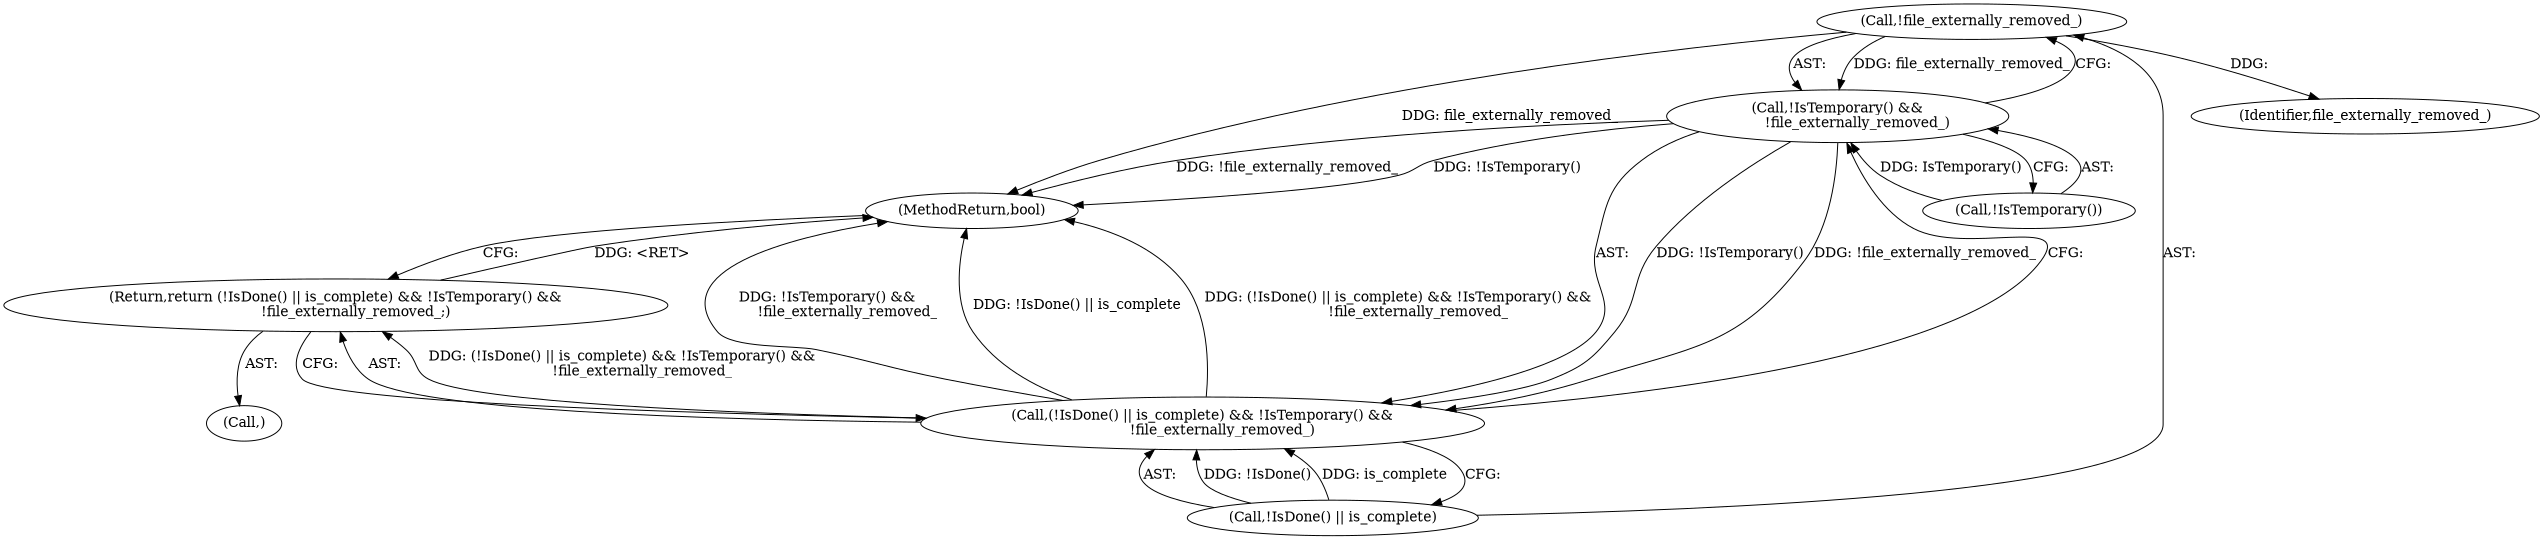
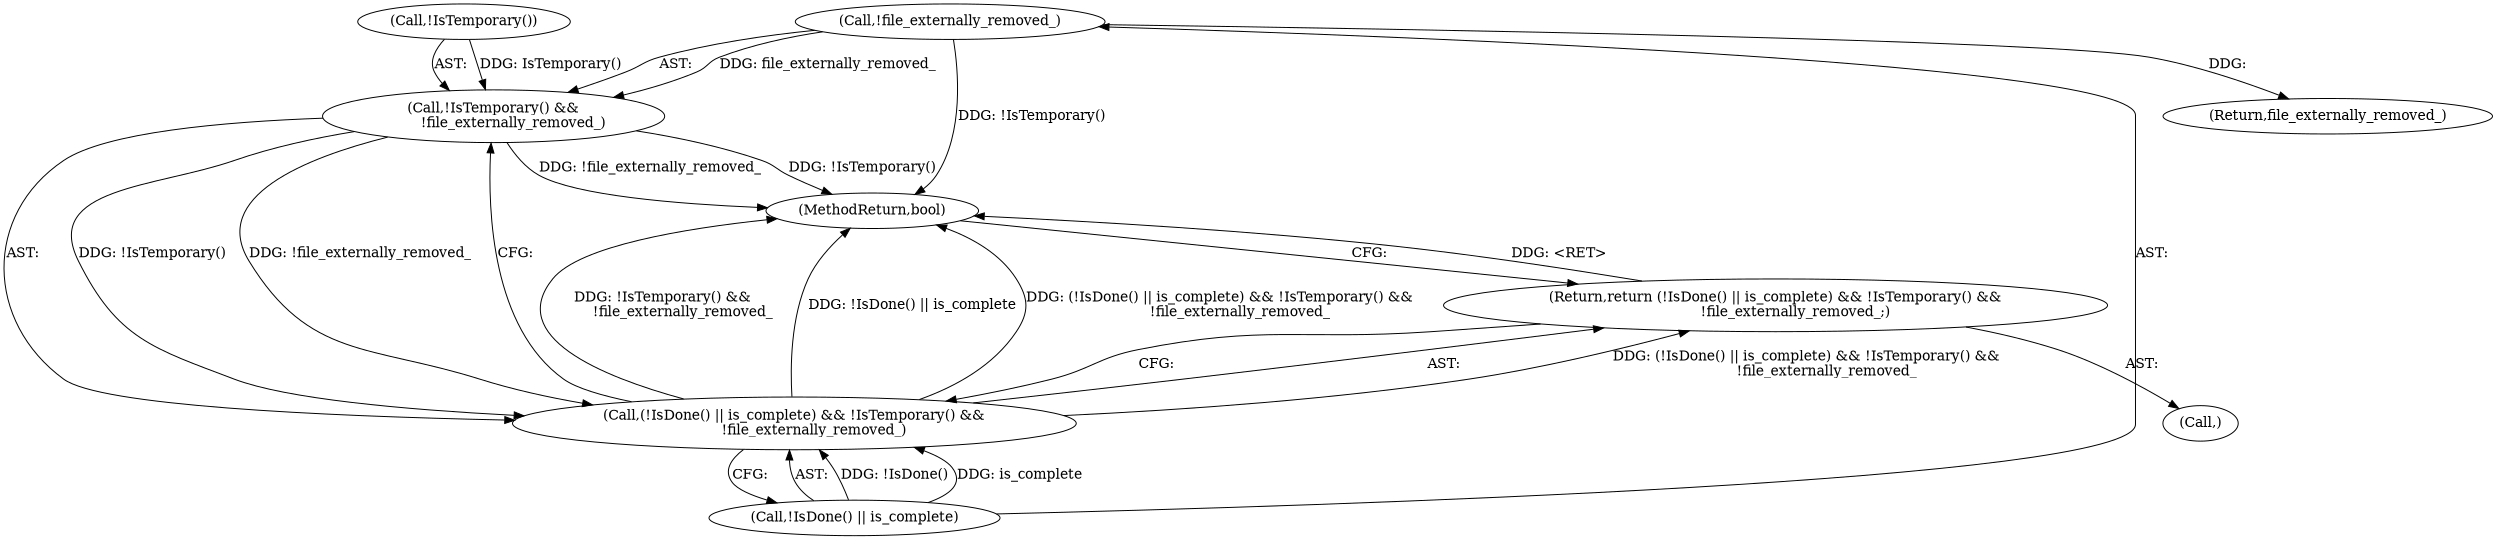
edge "(Call,!IsTemporary() && !file_externally_removed_)" -> "(Call,!file_externally_removed_)": removed, label "CFG:"
edge "(Call,!file_externally_removed_)" -> "(MethodReturn,bool)": label "DDG: file_externally_removed_" -> "DDG: !IsTemporary()"
node "(Identifier,file_externally_removed_)": label "(Identifier,file_externally_removed_)" -> "(Return,file_externally_removed_)"
edge "(Call,!IsTemporary() && !file_externally_removed_)" -> "(Call,!IsTemporary())": removed, label "CFG:"
